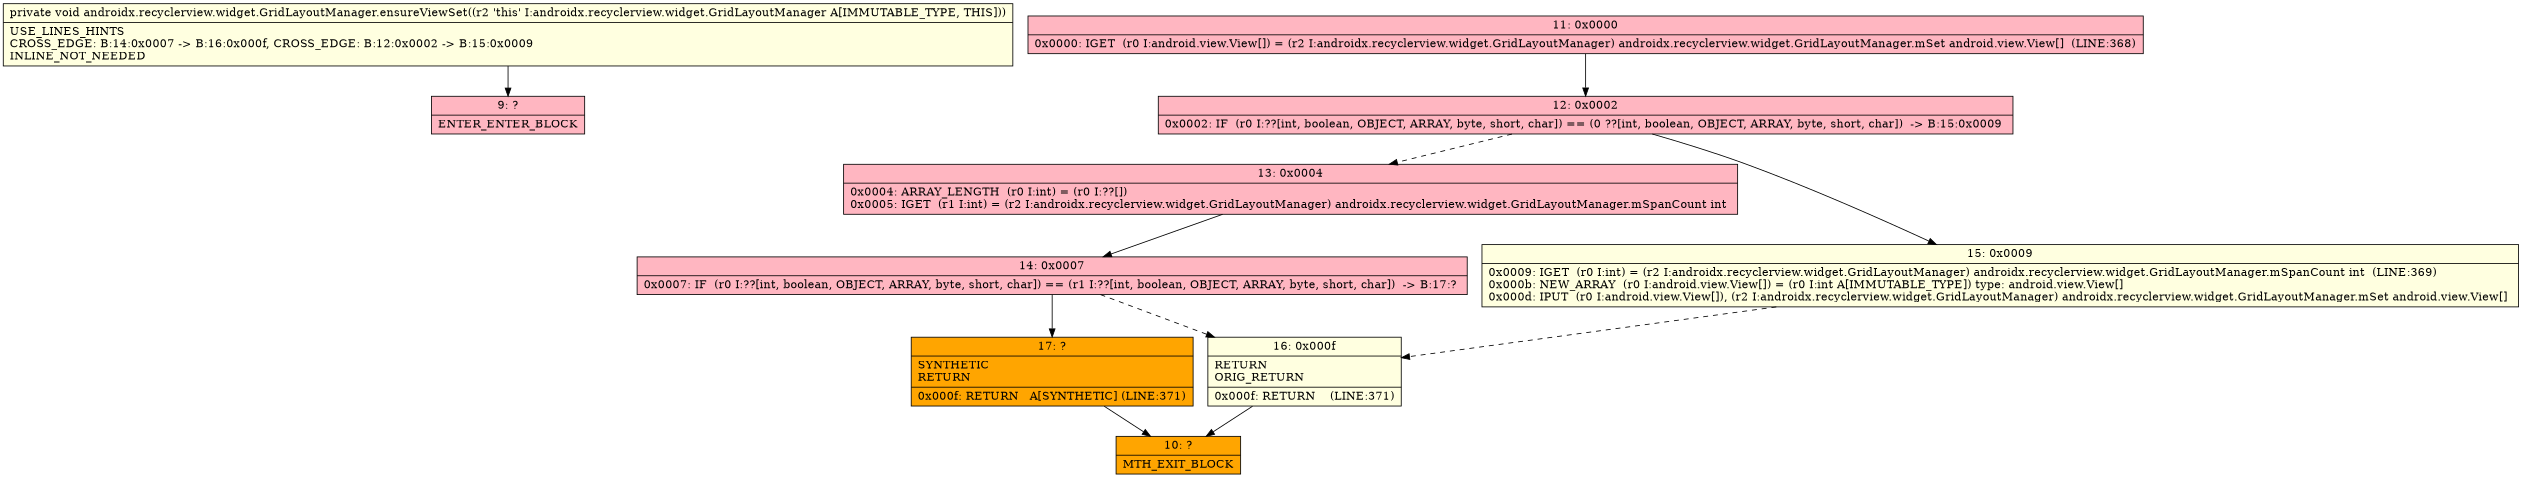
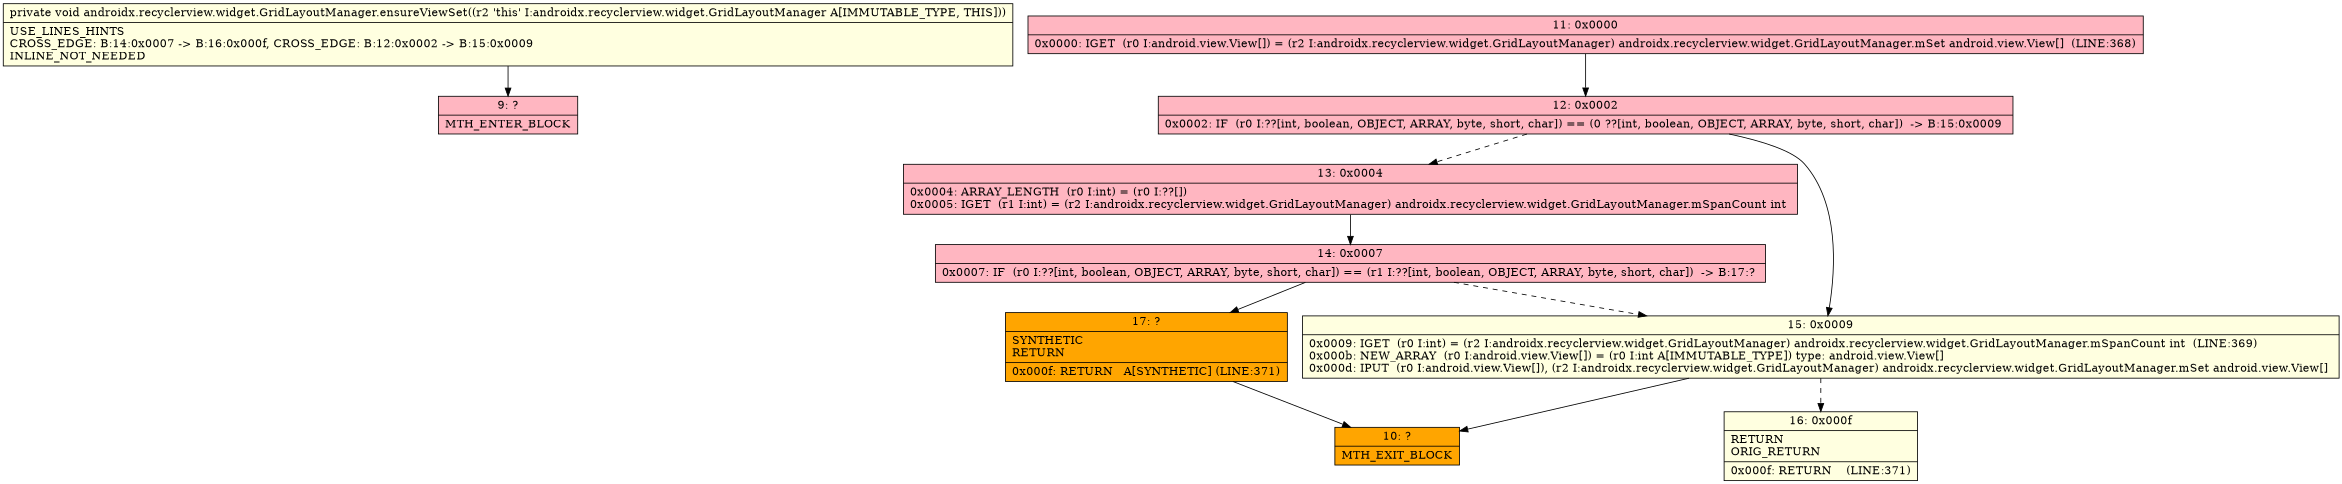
node "9: ?": text "ENTER_ENTER_BLOCK" -> "MTH_ENTER_BLOCK"
edge "14: 0x0007" -> "16: 0x000f": now "14: 0x0007" -> "15: 0x0009"
edge "16: 0x000f" -> "10: ?": now "15: 0x0009" -> "10: ?"
